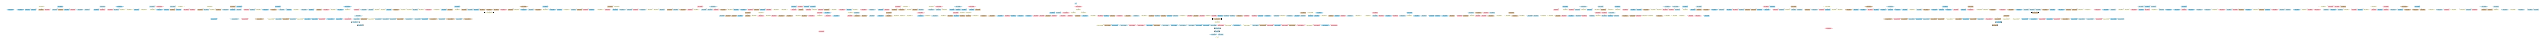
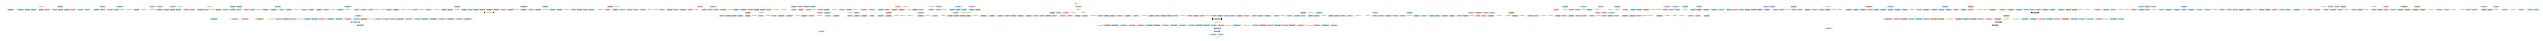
node "mDiffFit_ID0000554": removed
